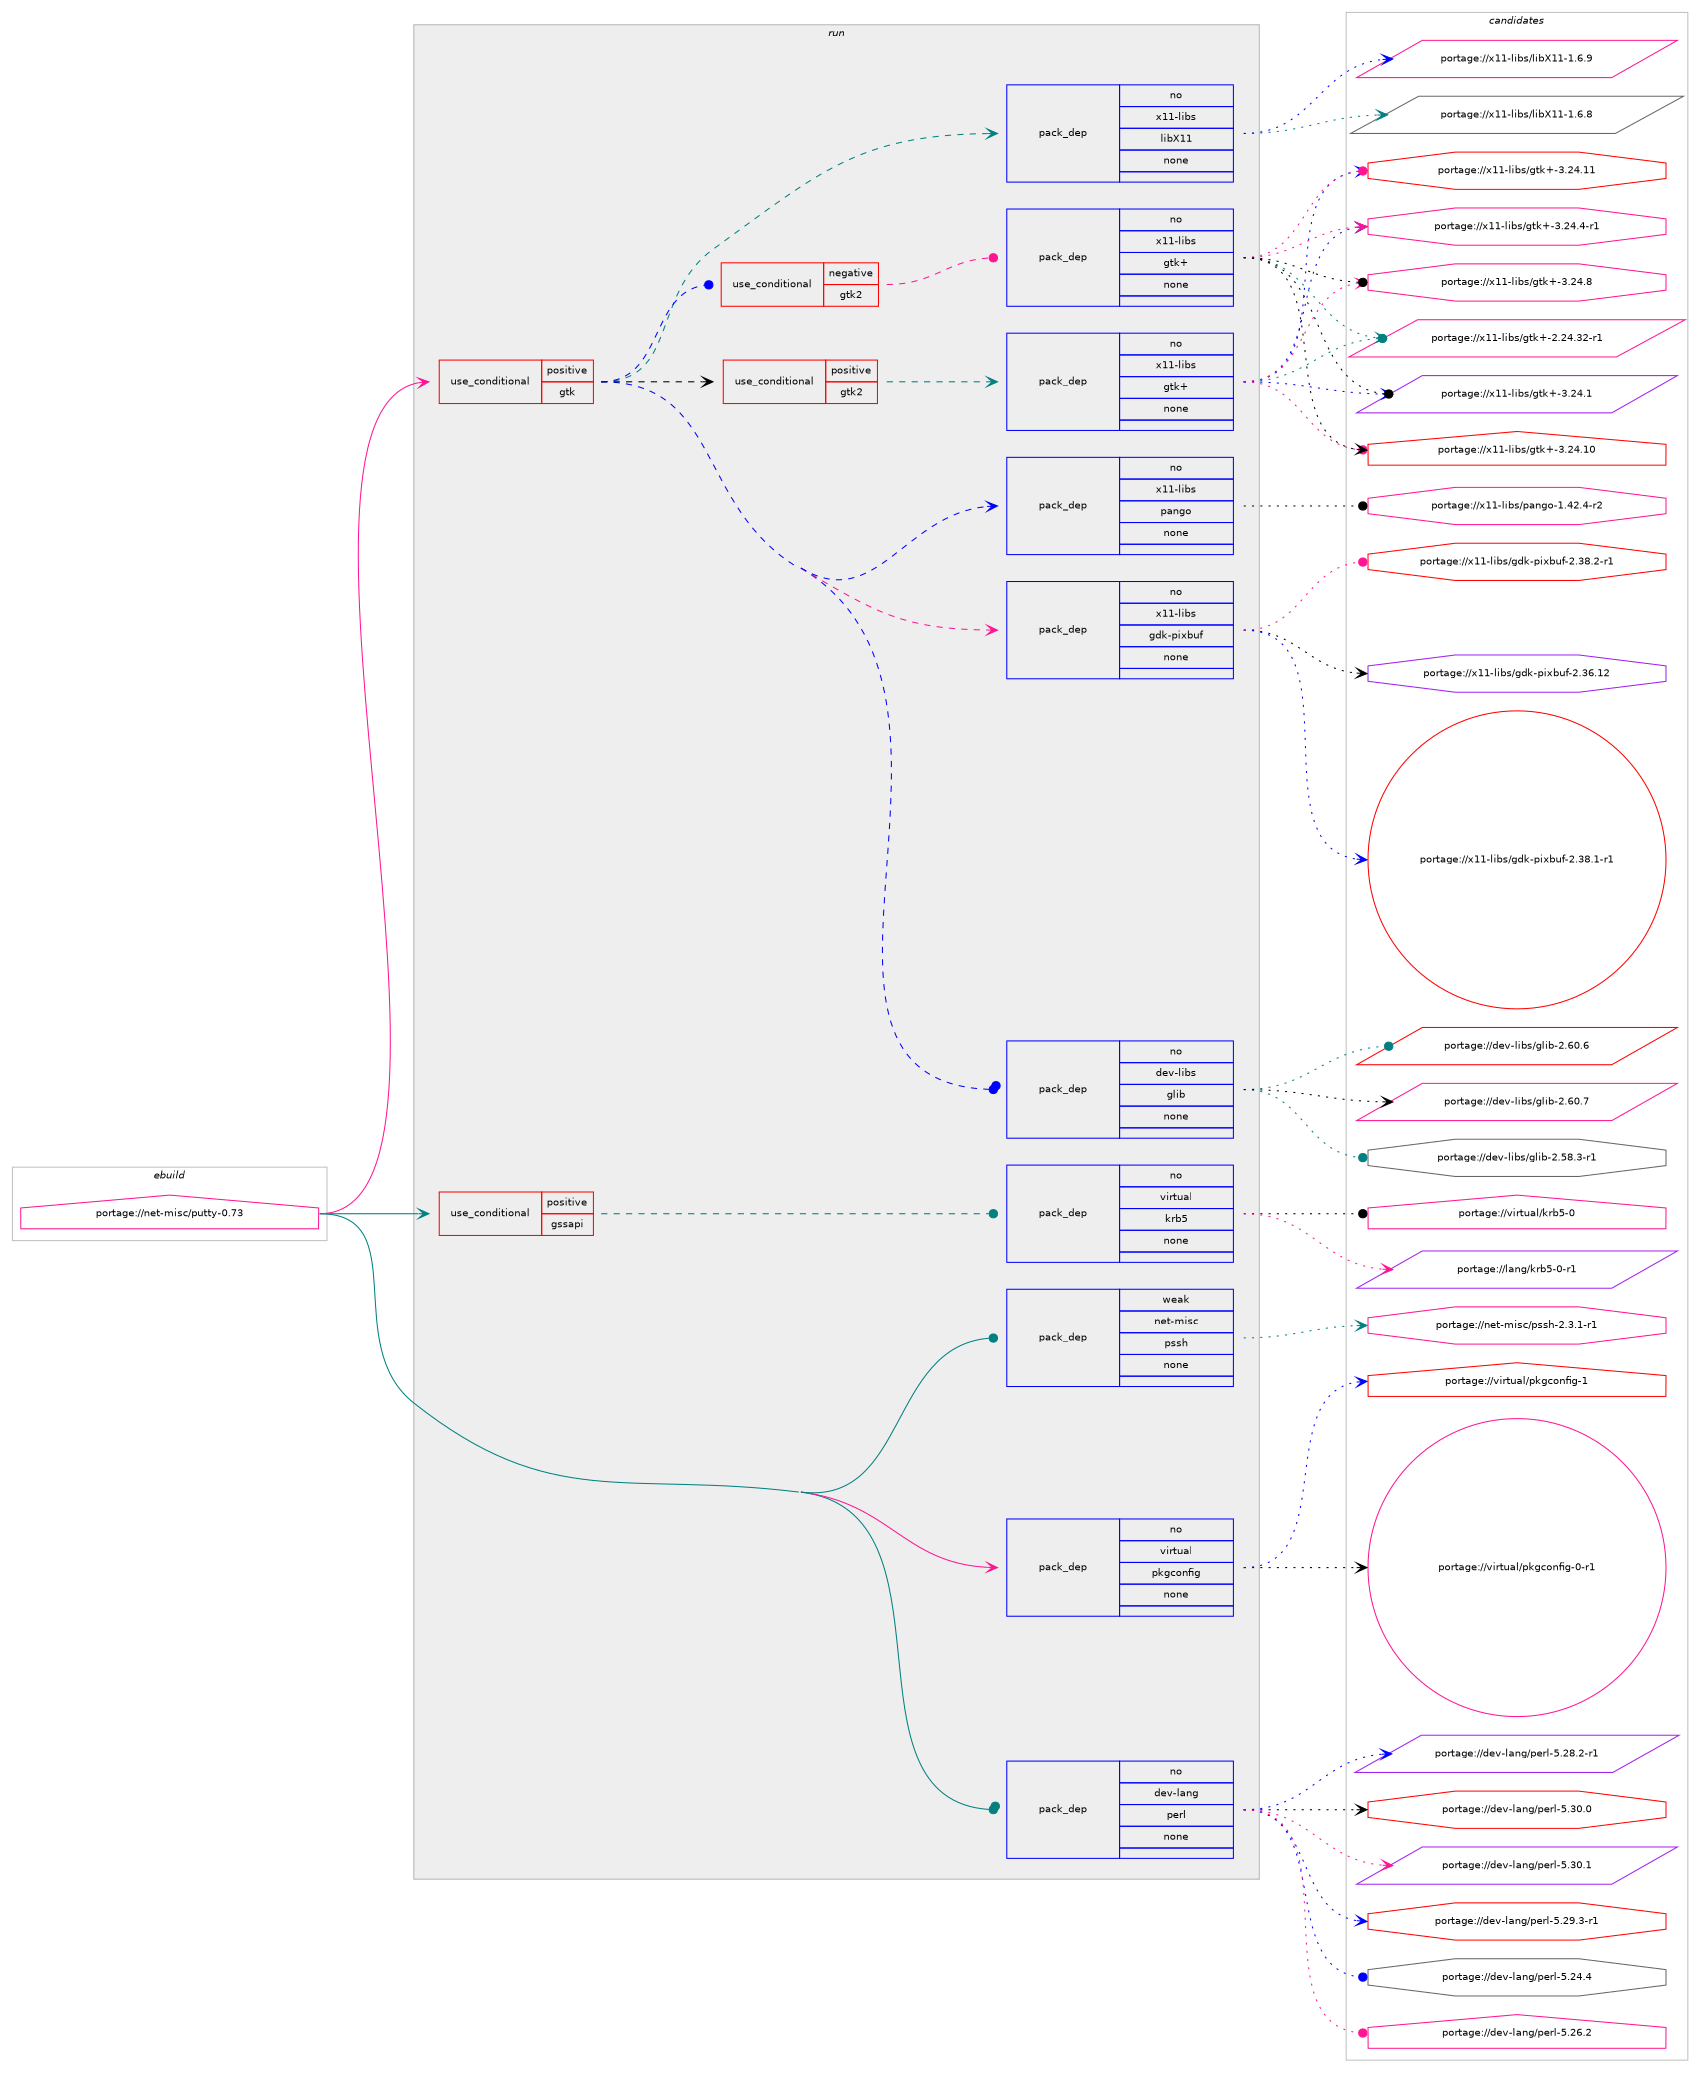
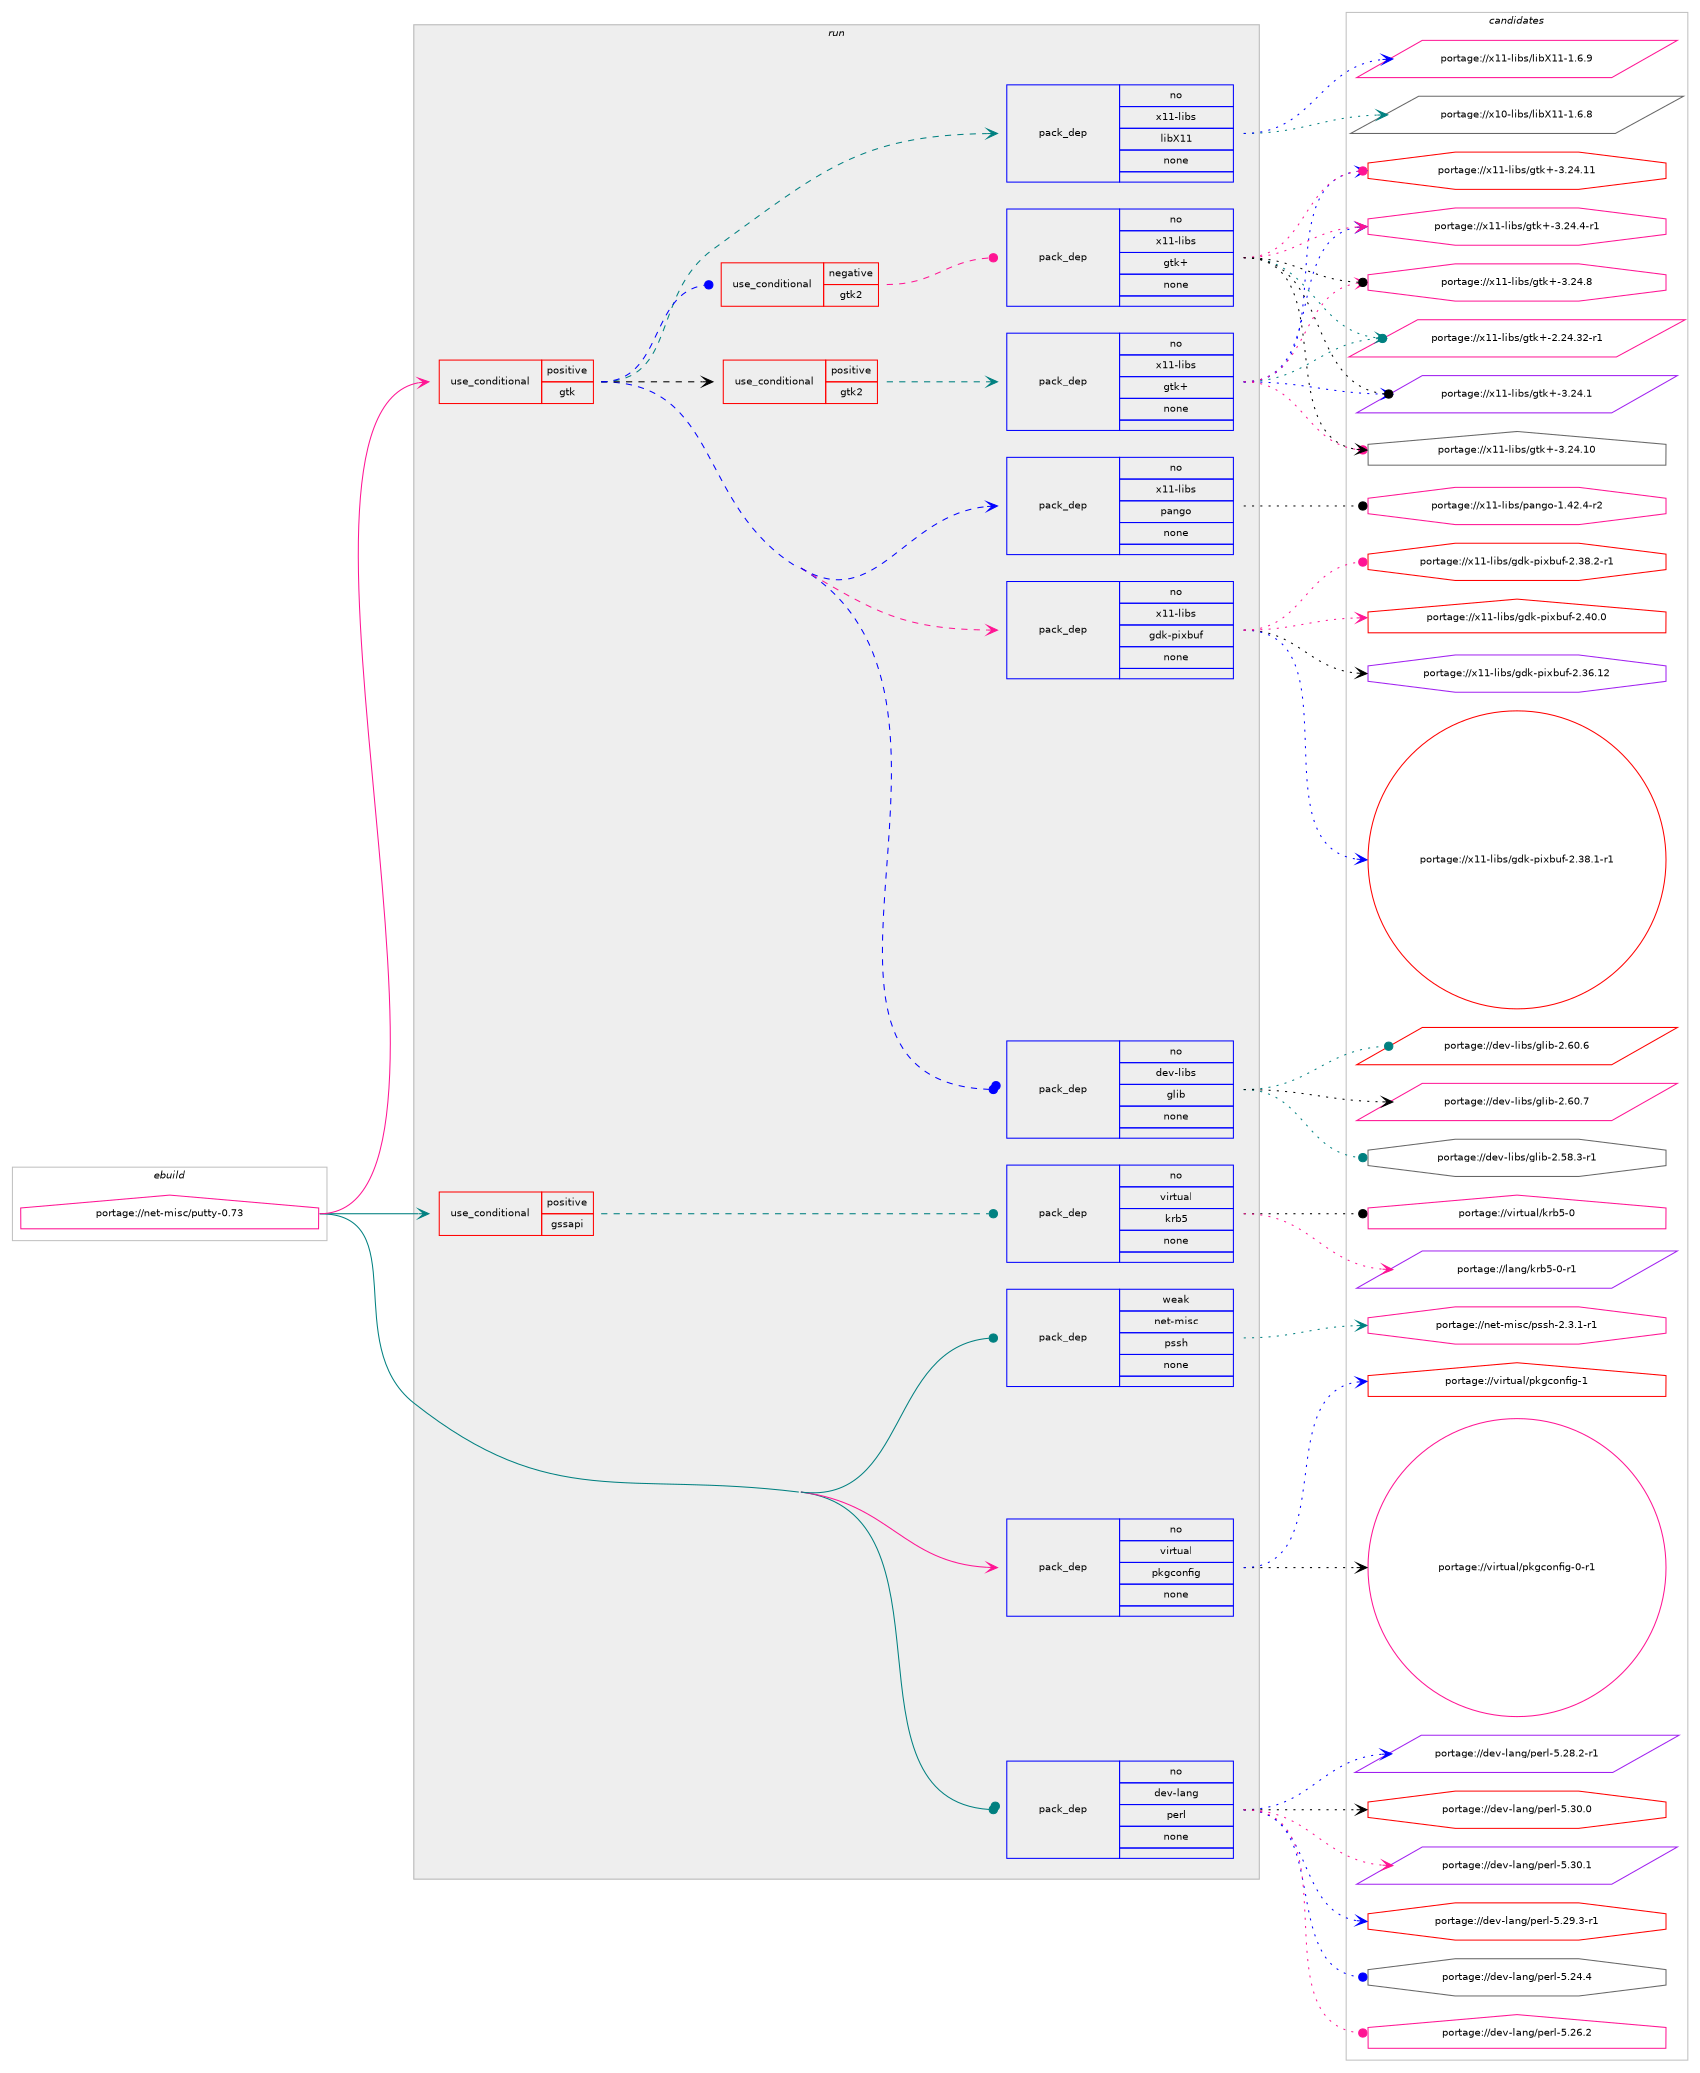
node "portage://x11-libs/libX11-1.6.8": label "portage://x11-libs/libX11-1.6.8" -> "portage://x10-libs/libX11-1.6.8"
node "portage://x11-libs/gtk+-3.24.10": color red -> gray40
node "portage://x11-libs/gdk-pixbuf-2.40.0": added
